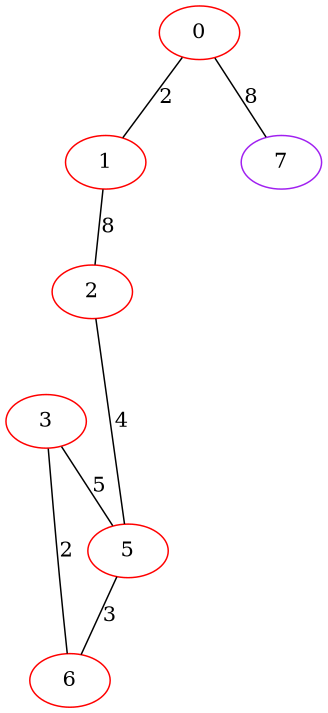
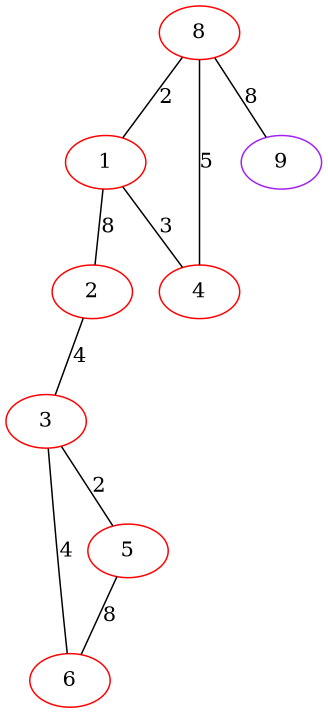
node "0": label "0" -> "8"
node "7": label "7" -> "9"
node "4": added
edge "2" -- "5": now "2" -- "3"
edge "3" -- "5": label "5" -> "2"
edge "3" -- "6": label "2" -> "4"
edge "5" -- "6": label "3" -> "8"
